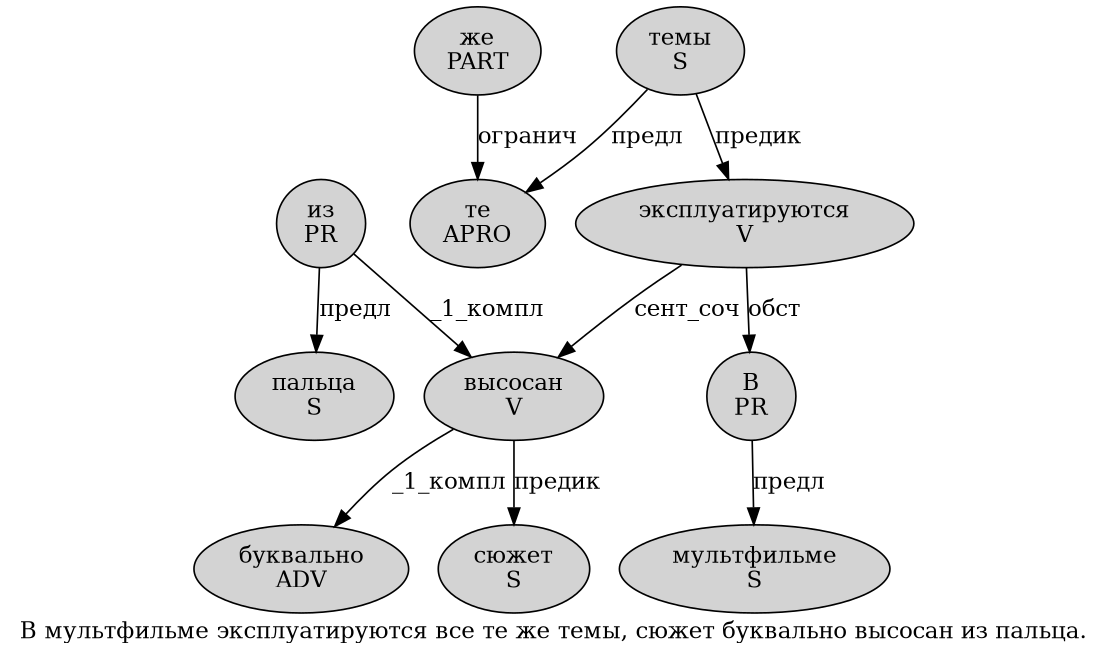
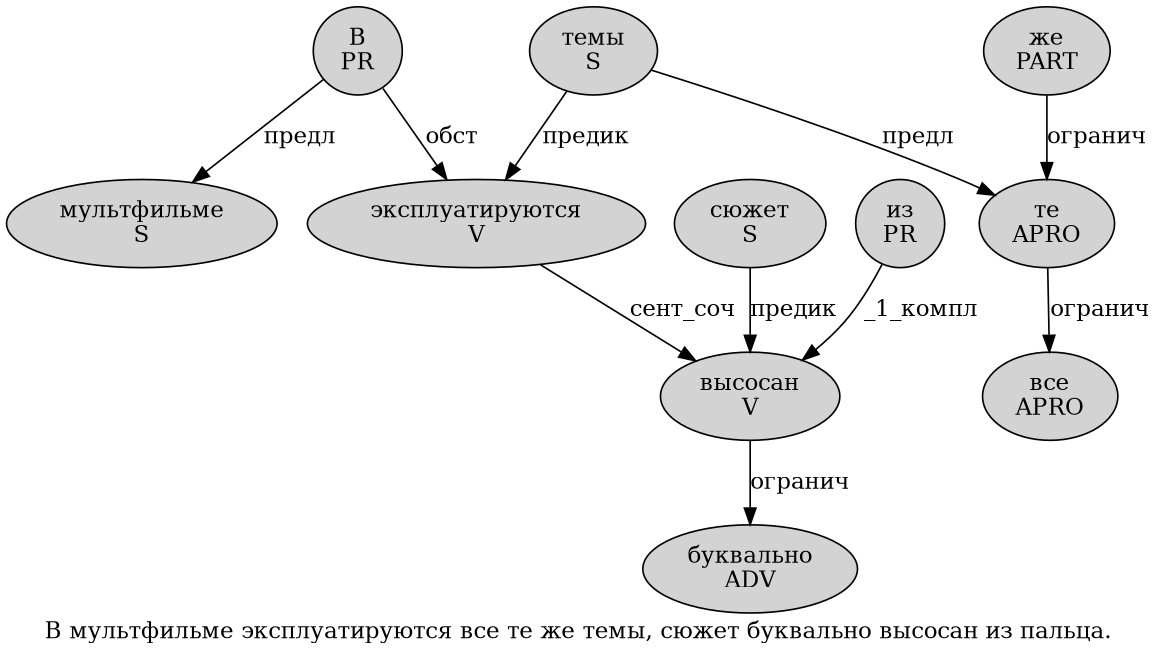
edge "эксплуатируются V" -> "В PR": reversed
node "пальца S": removed
node "все APRO": added
edge "высосан V" -> "сюжет S": reversed
edge "высосан V" -> "буквально ADV": label "_1_компл" -> "огранич"
